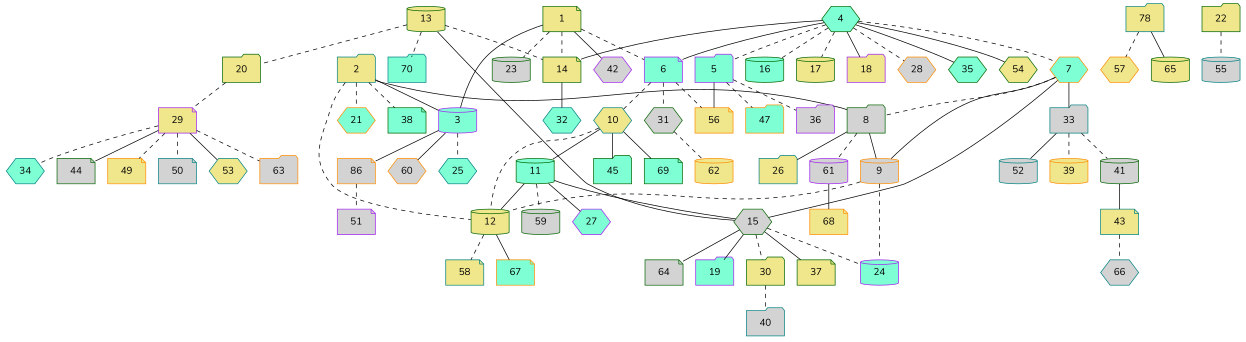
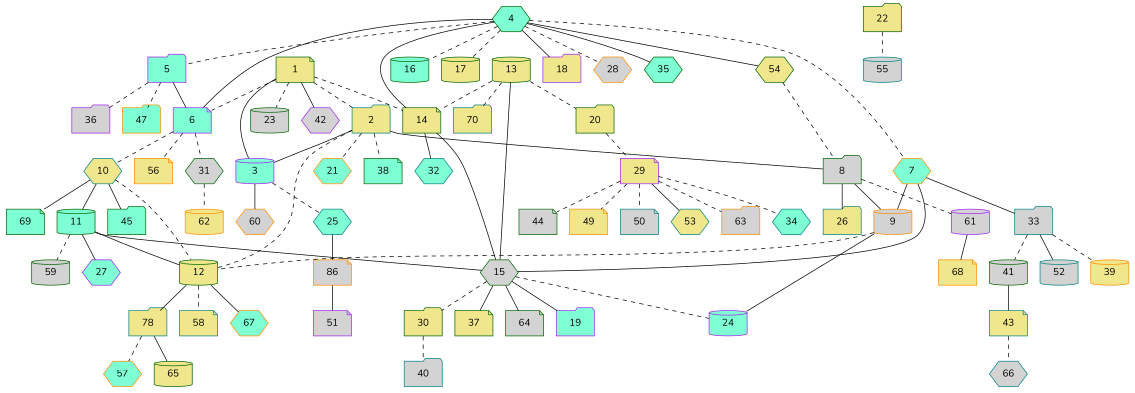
node "70": fillcolor aquamarine -> khaki
node "57": fillcolor khaki -> aquamarine
edge "1" -- "2": added
edge "5" -- "56": now "5" -- "6"
edge "7" -- "8": now "54" -- "8"
edge "29" -- "44": style solid -> dashed
edge "3" -- "86": now "25" -- "86"
edge "14" -- "15": added
edge "86" -- "51": style dashed -> solid
edge "9" -- "24": style dashed -> solid
node "67": shape note -> hexagon
edge "12" -- "78": added
